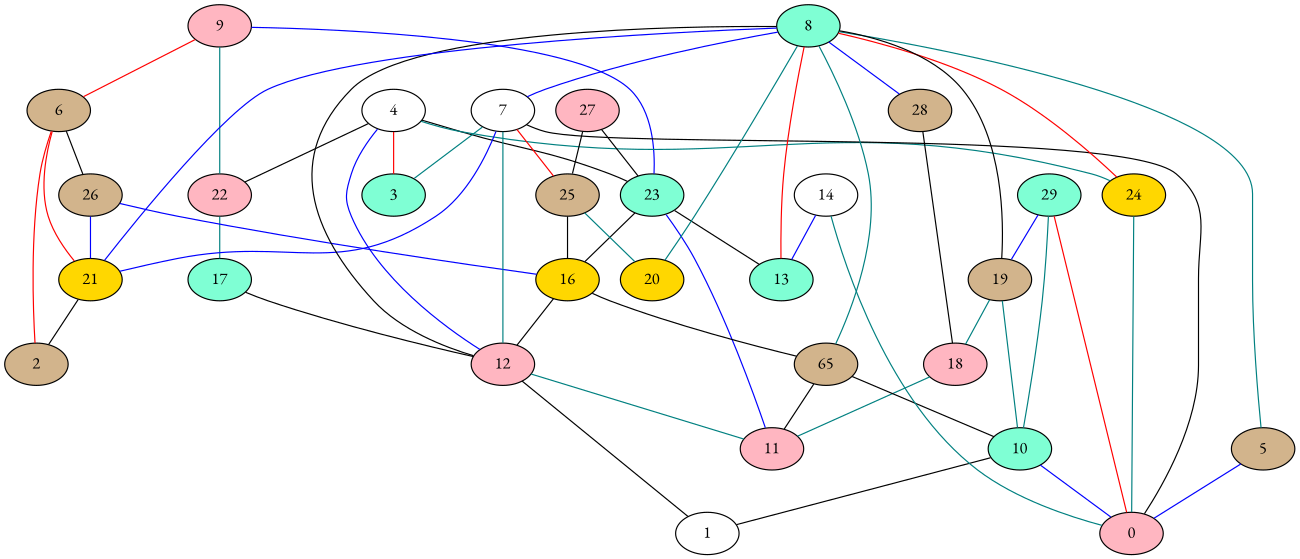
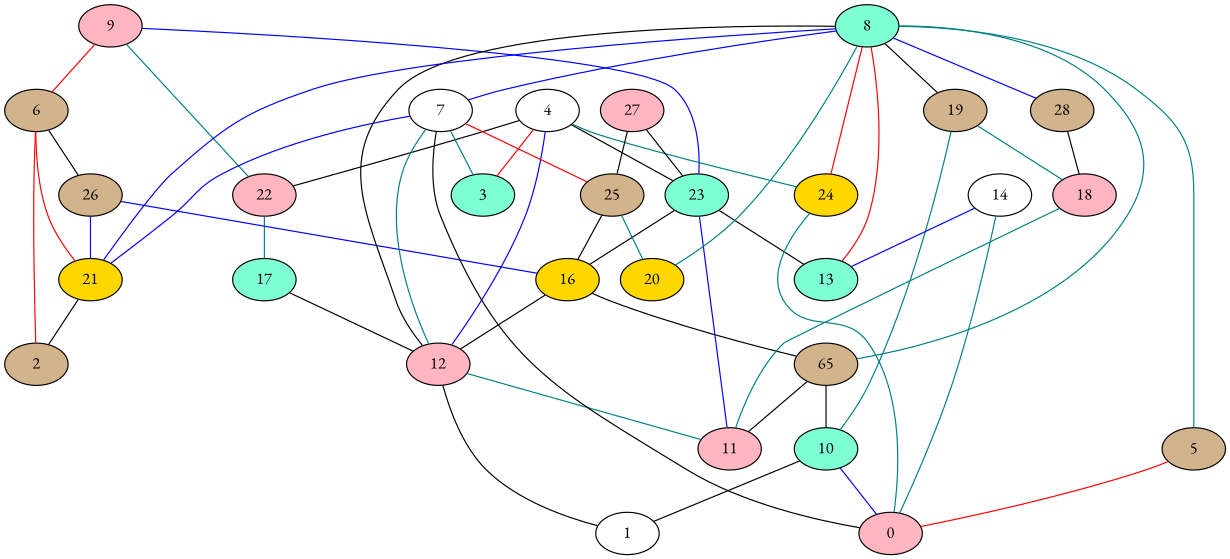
node "29": removed
edge "5" -- "0": color blue -> red
